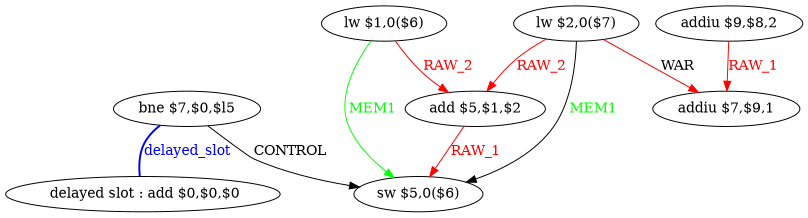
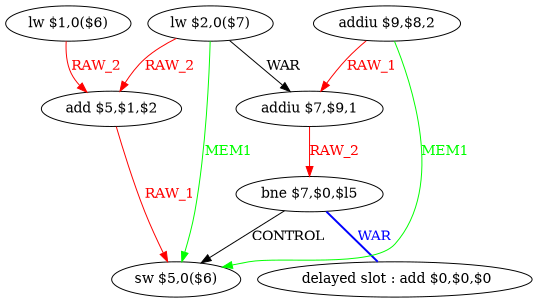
edge "lw $2,0($7)" -> "addiu $7,$9,1": color red -> black
edge "lw $1,0($6)" -> "sw $5,0($6)": now "addiu $9,$8,2" -> "sw $5,0($6)"
edge "lw $2,0($7)" -> "sw $5,0($6)": color black -> green
edge "addiu $7,$9,1" -> "bne $7,$0,$l5": added, label "RAW_2"
edge "bne $7,$0,$l5" -- "delayed slot : add $0,$0,$0": label "delayed_slot" -> "WAR"
